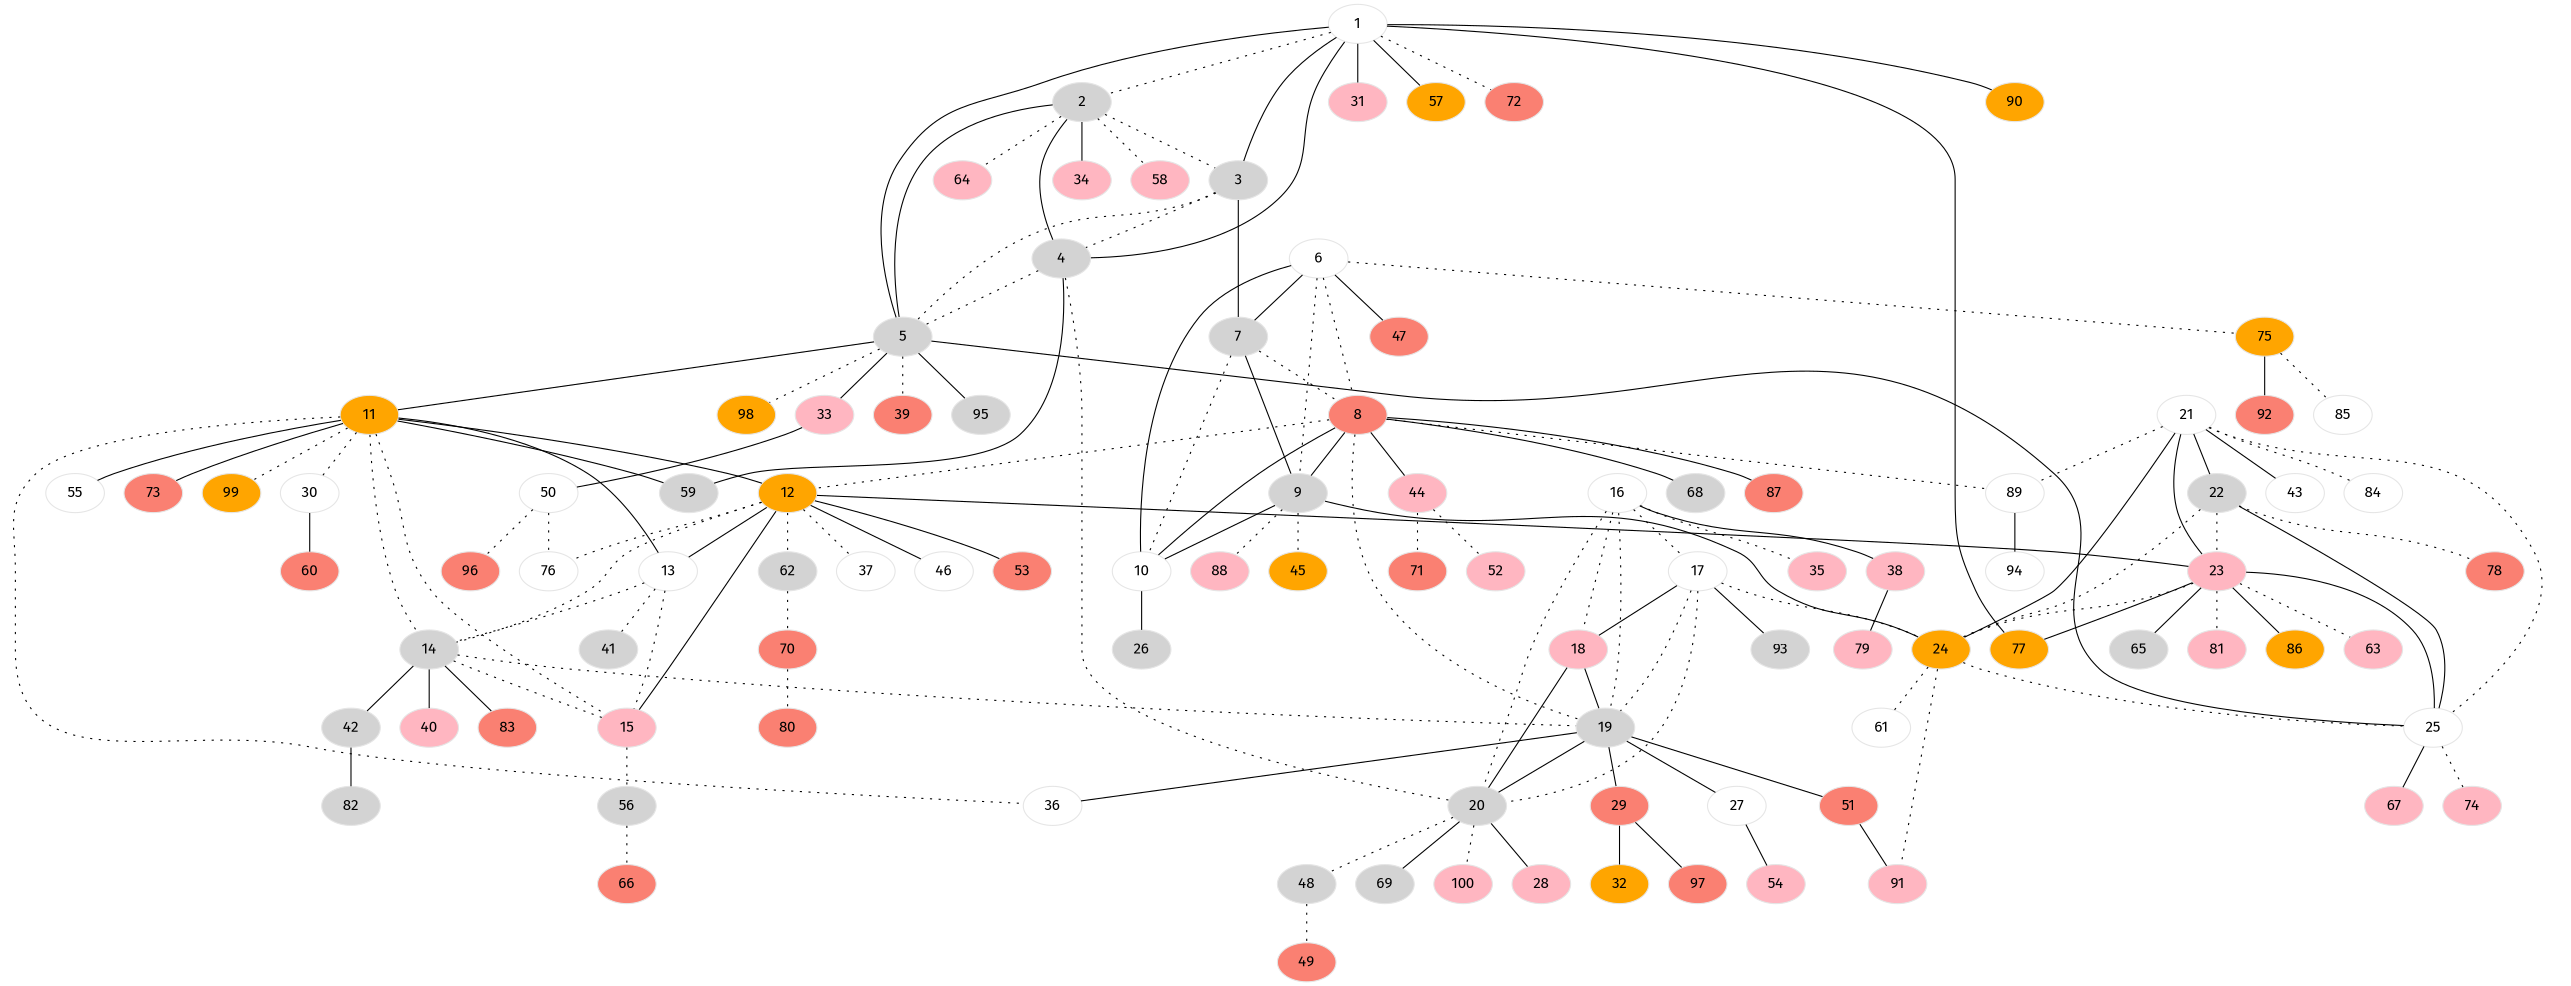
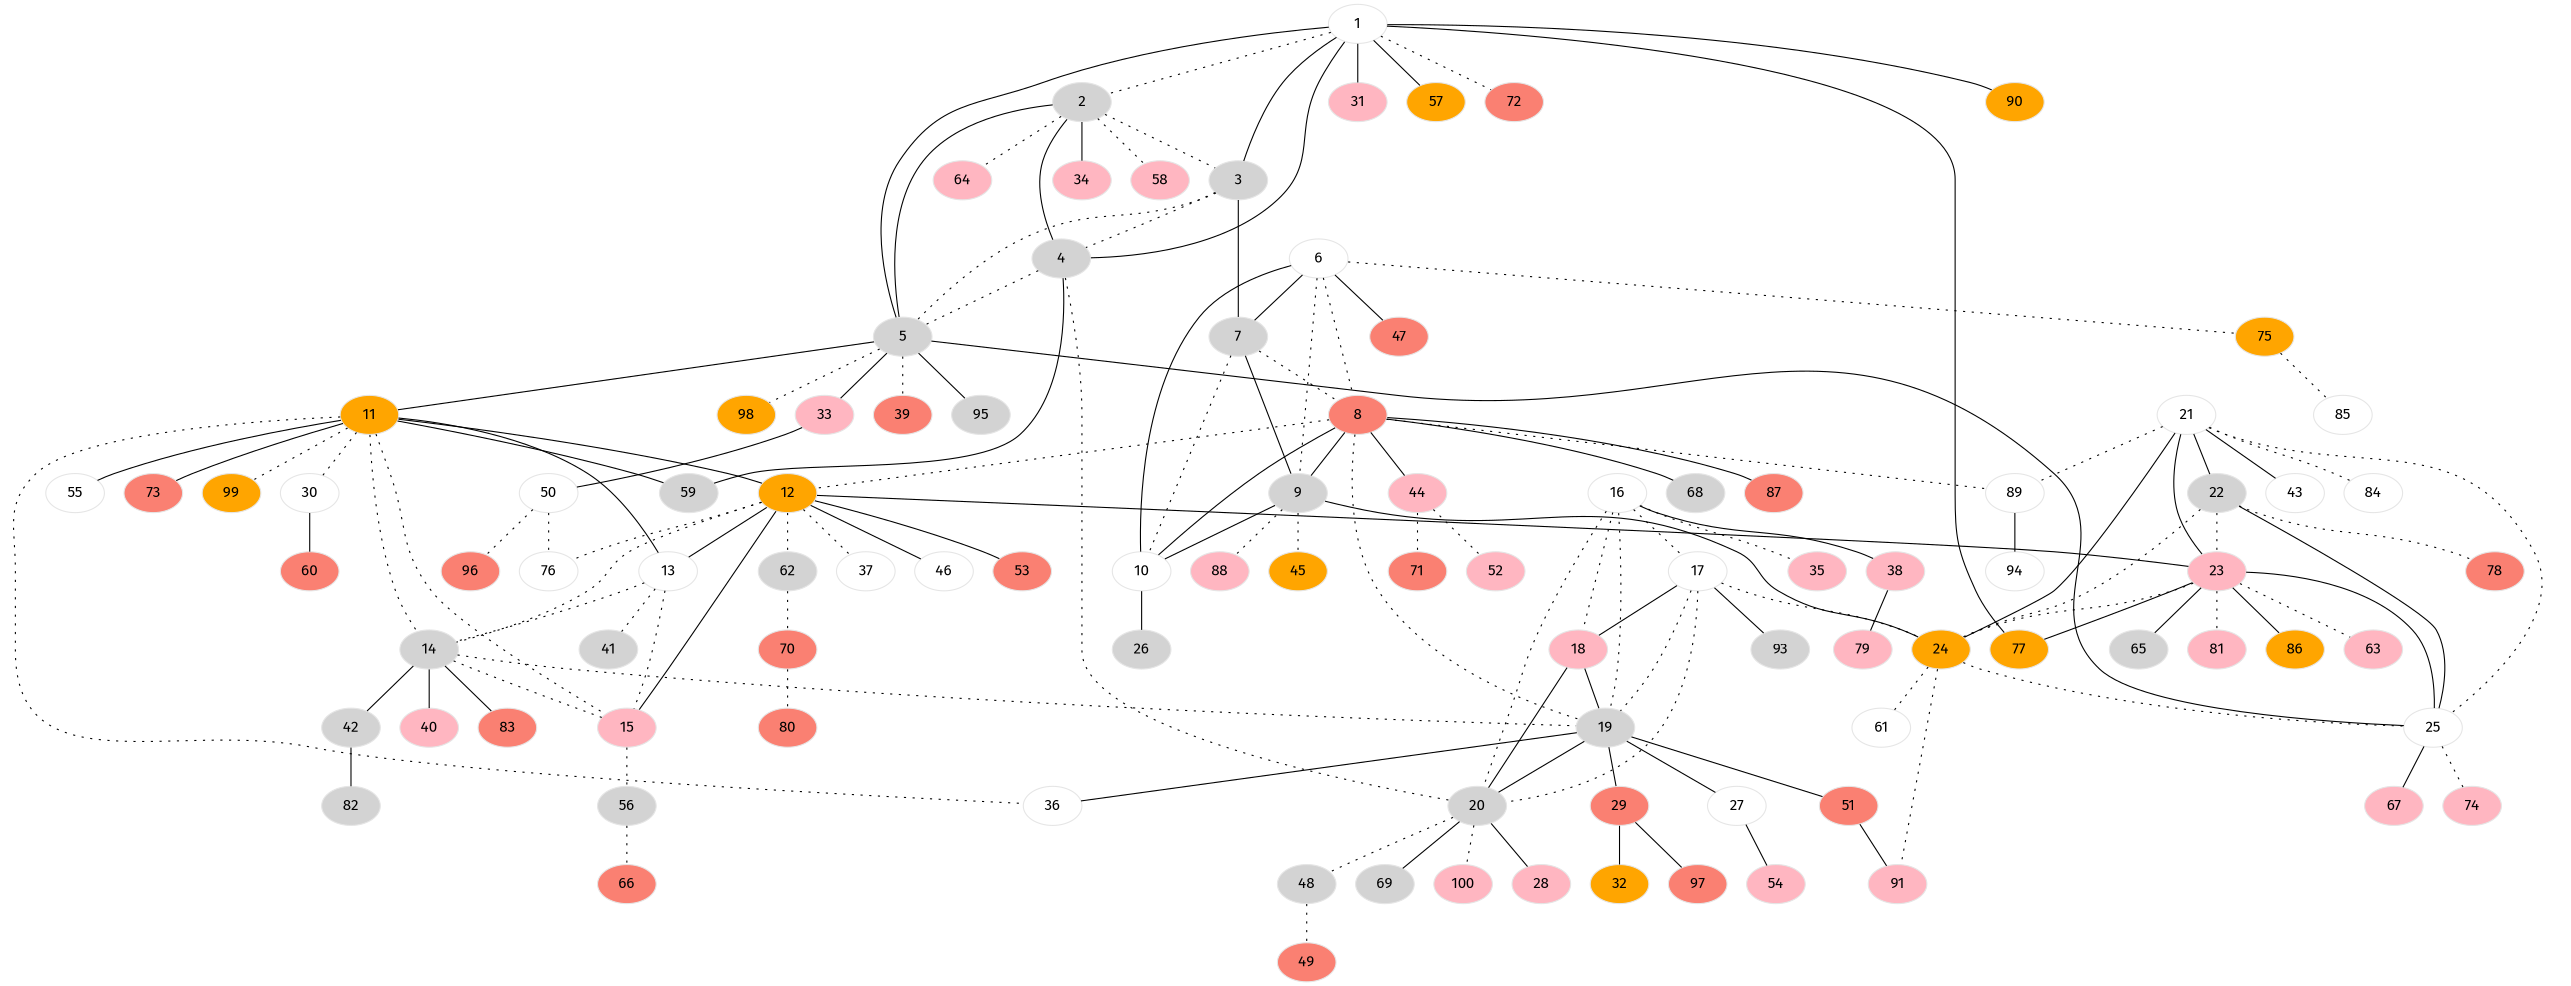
node "92": removed
